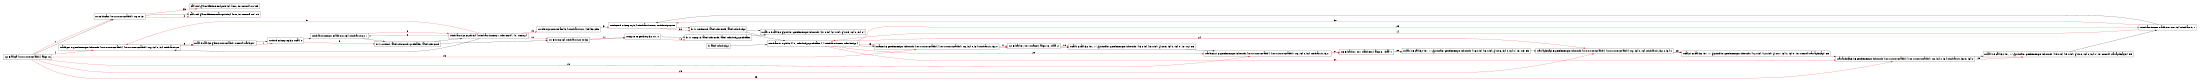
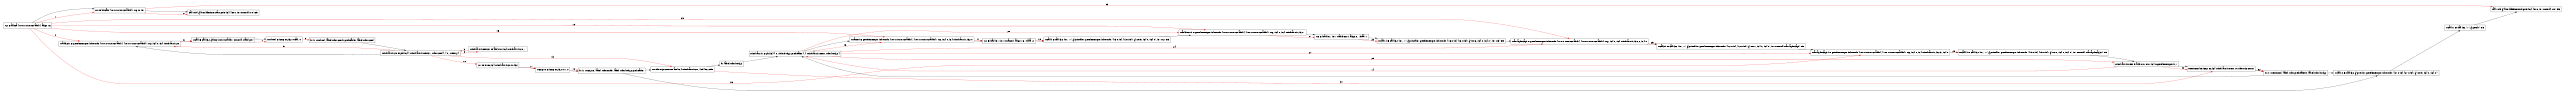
node "%indvars.iv.next = add nuw nsw i64 %indvars.iv, 1": label "%indvars.iv.next = add nuw nsw i64 %indvars.iv, 1" -> "%indvars.iv.next = add nuw nsw i64 %getelementptr.iv, 1"
node "%call11 = call i32 (...) @getch() #5": added
node "br i1 %exitcond, label %for.end9, label %for.body2": label "br i1 %exitcond, label %for.end9, label %for.body2" -> "br i1 %exitcond, label %for.preheader9, label %for.body2"
node "%cmp18 = getch eq i32 %1, 0": label "%cmp18 = getch eq i32 %1, 0" -> "%cmp18 = icmp eq i32 %1, 0"
edge "%tobool = icmp eq i32 %call, 0" -> "%indvars.iv.next21 = add nuw i64 %indvars.iv20, 1": removed
edge "%indvars.iv.next21 = add nuw i64 %indvars.iv20, 1" -> "br i1 %tobool, label %for.cond1.preheader, label %for.cond": removed
edge "br i1 %tobool, label %for.cond1.preheader, label %for.cond" -> "%1 = trunc i64 %indvars.iv20 to i32": removed
edge "%wide.trip.count = and i64 %indvars.iv20, 4294967295" -> "br label %for.body2": added
edge "br i1 %cmp18, label %for.end9, label %for.body2.preheader" -> "%wide.trip.count = and i64 %indvars.iv20, 4294967295": added
